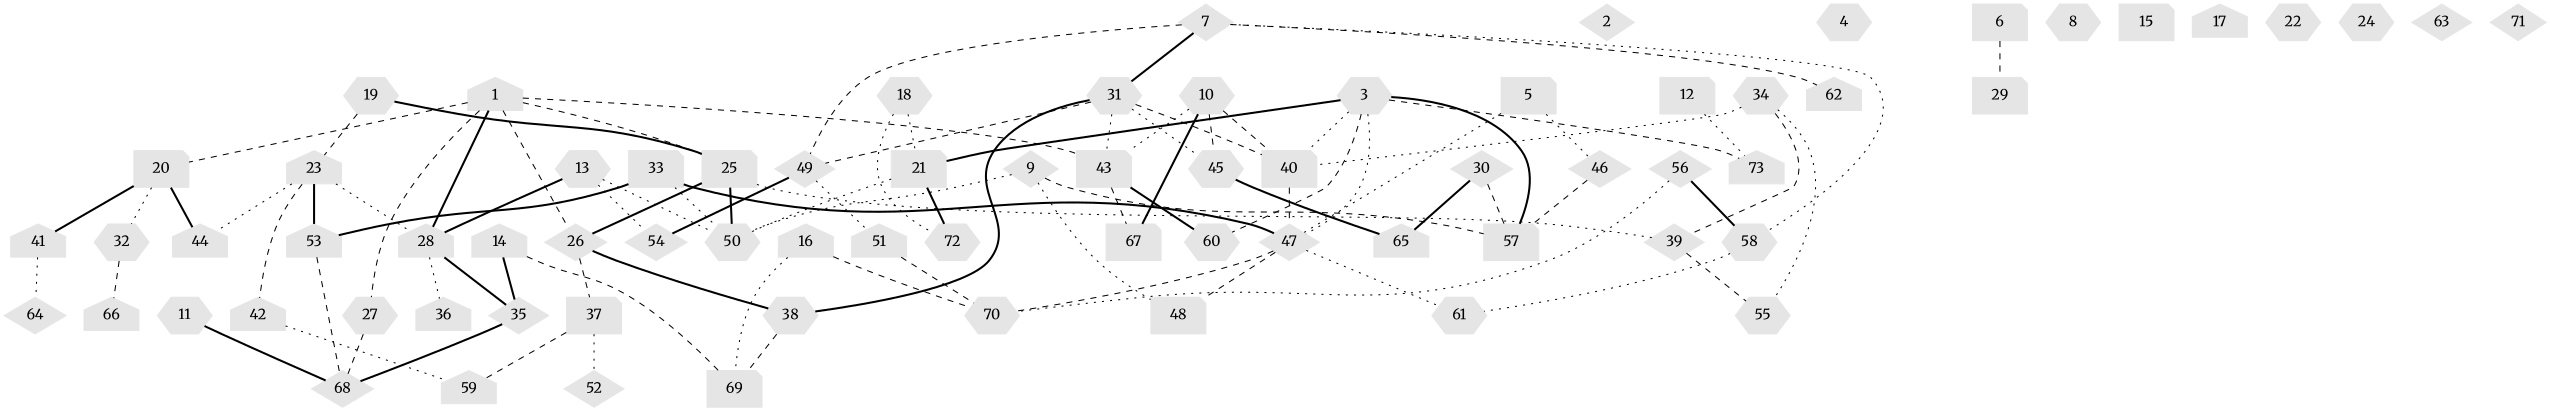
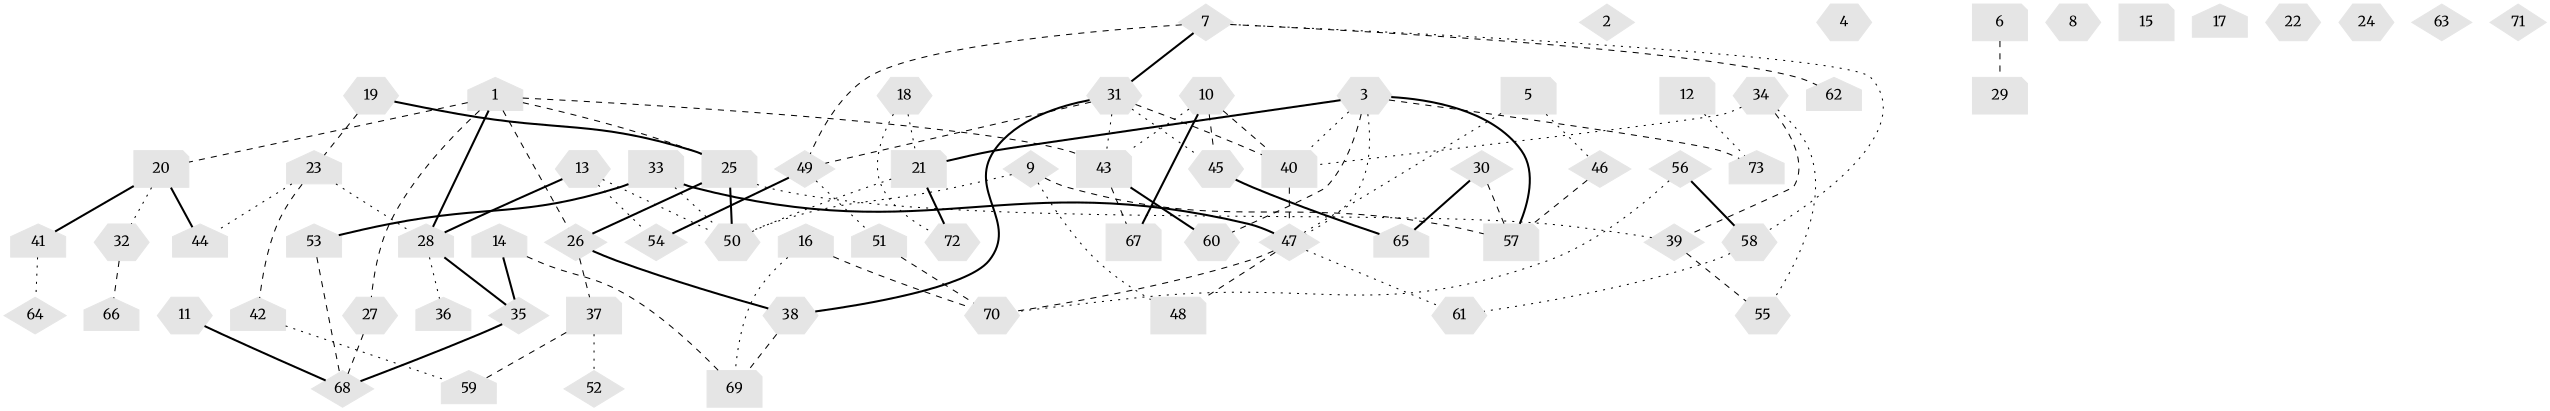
edge "23" -- "53": removed
